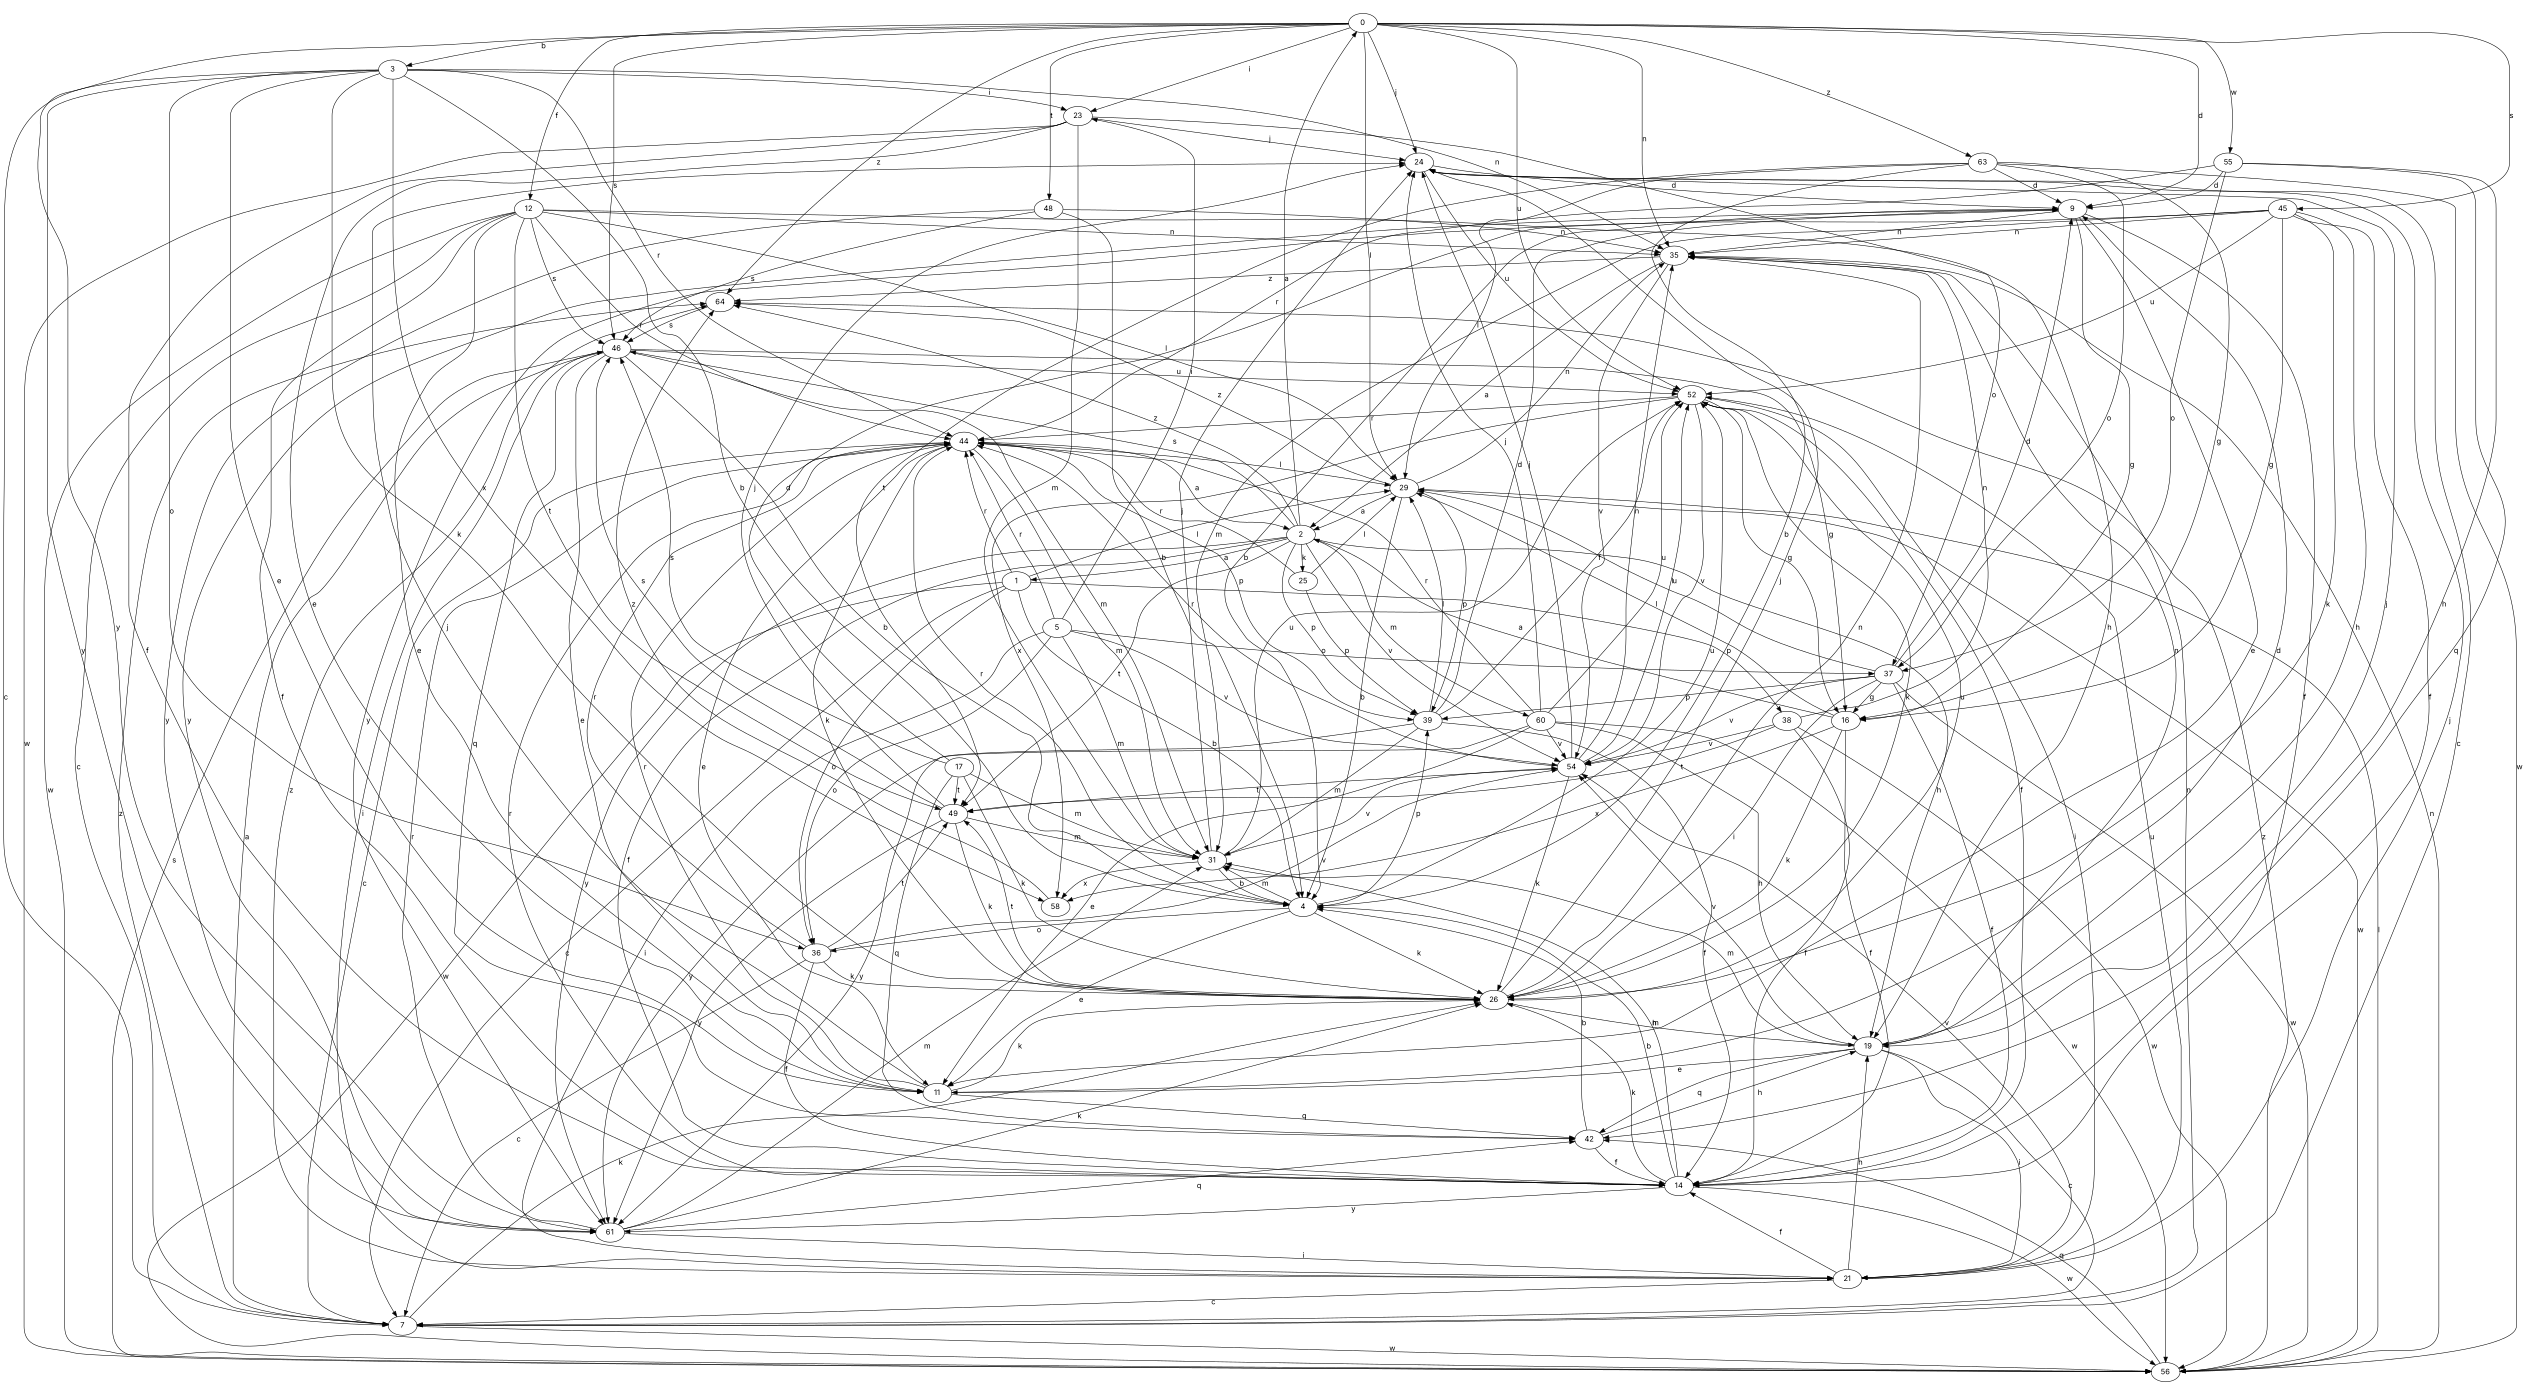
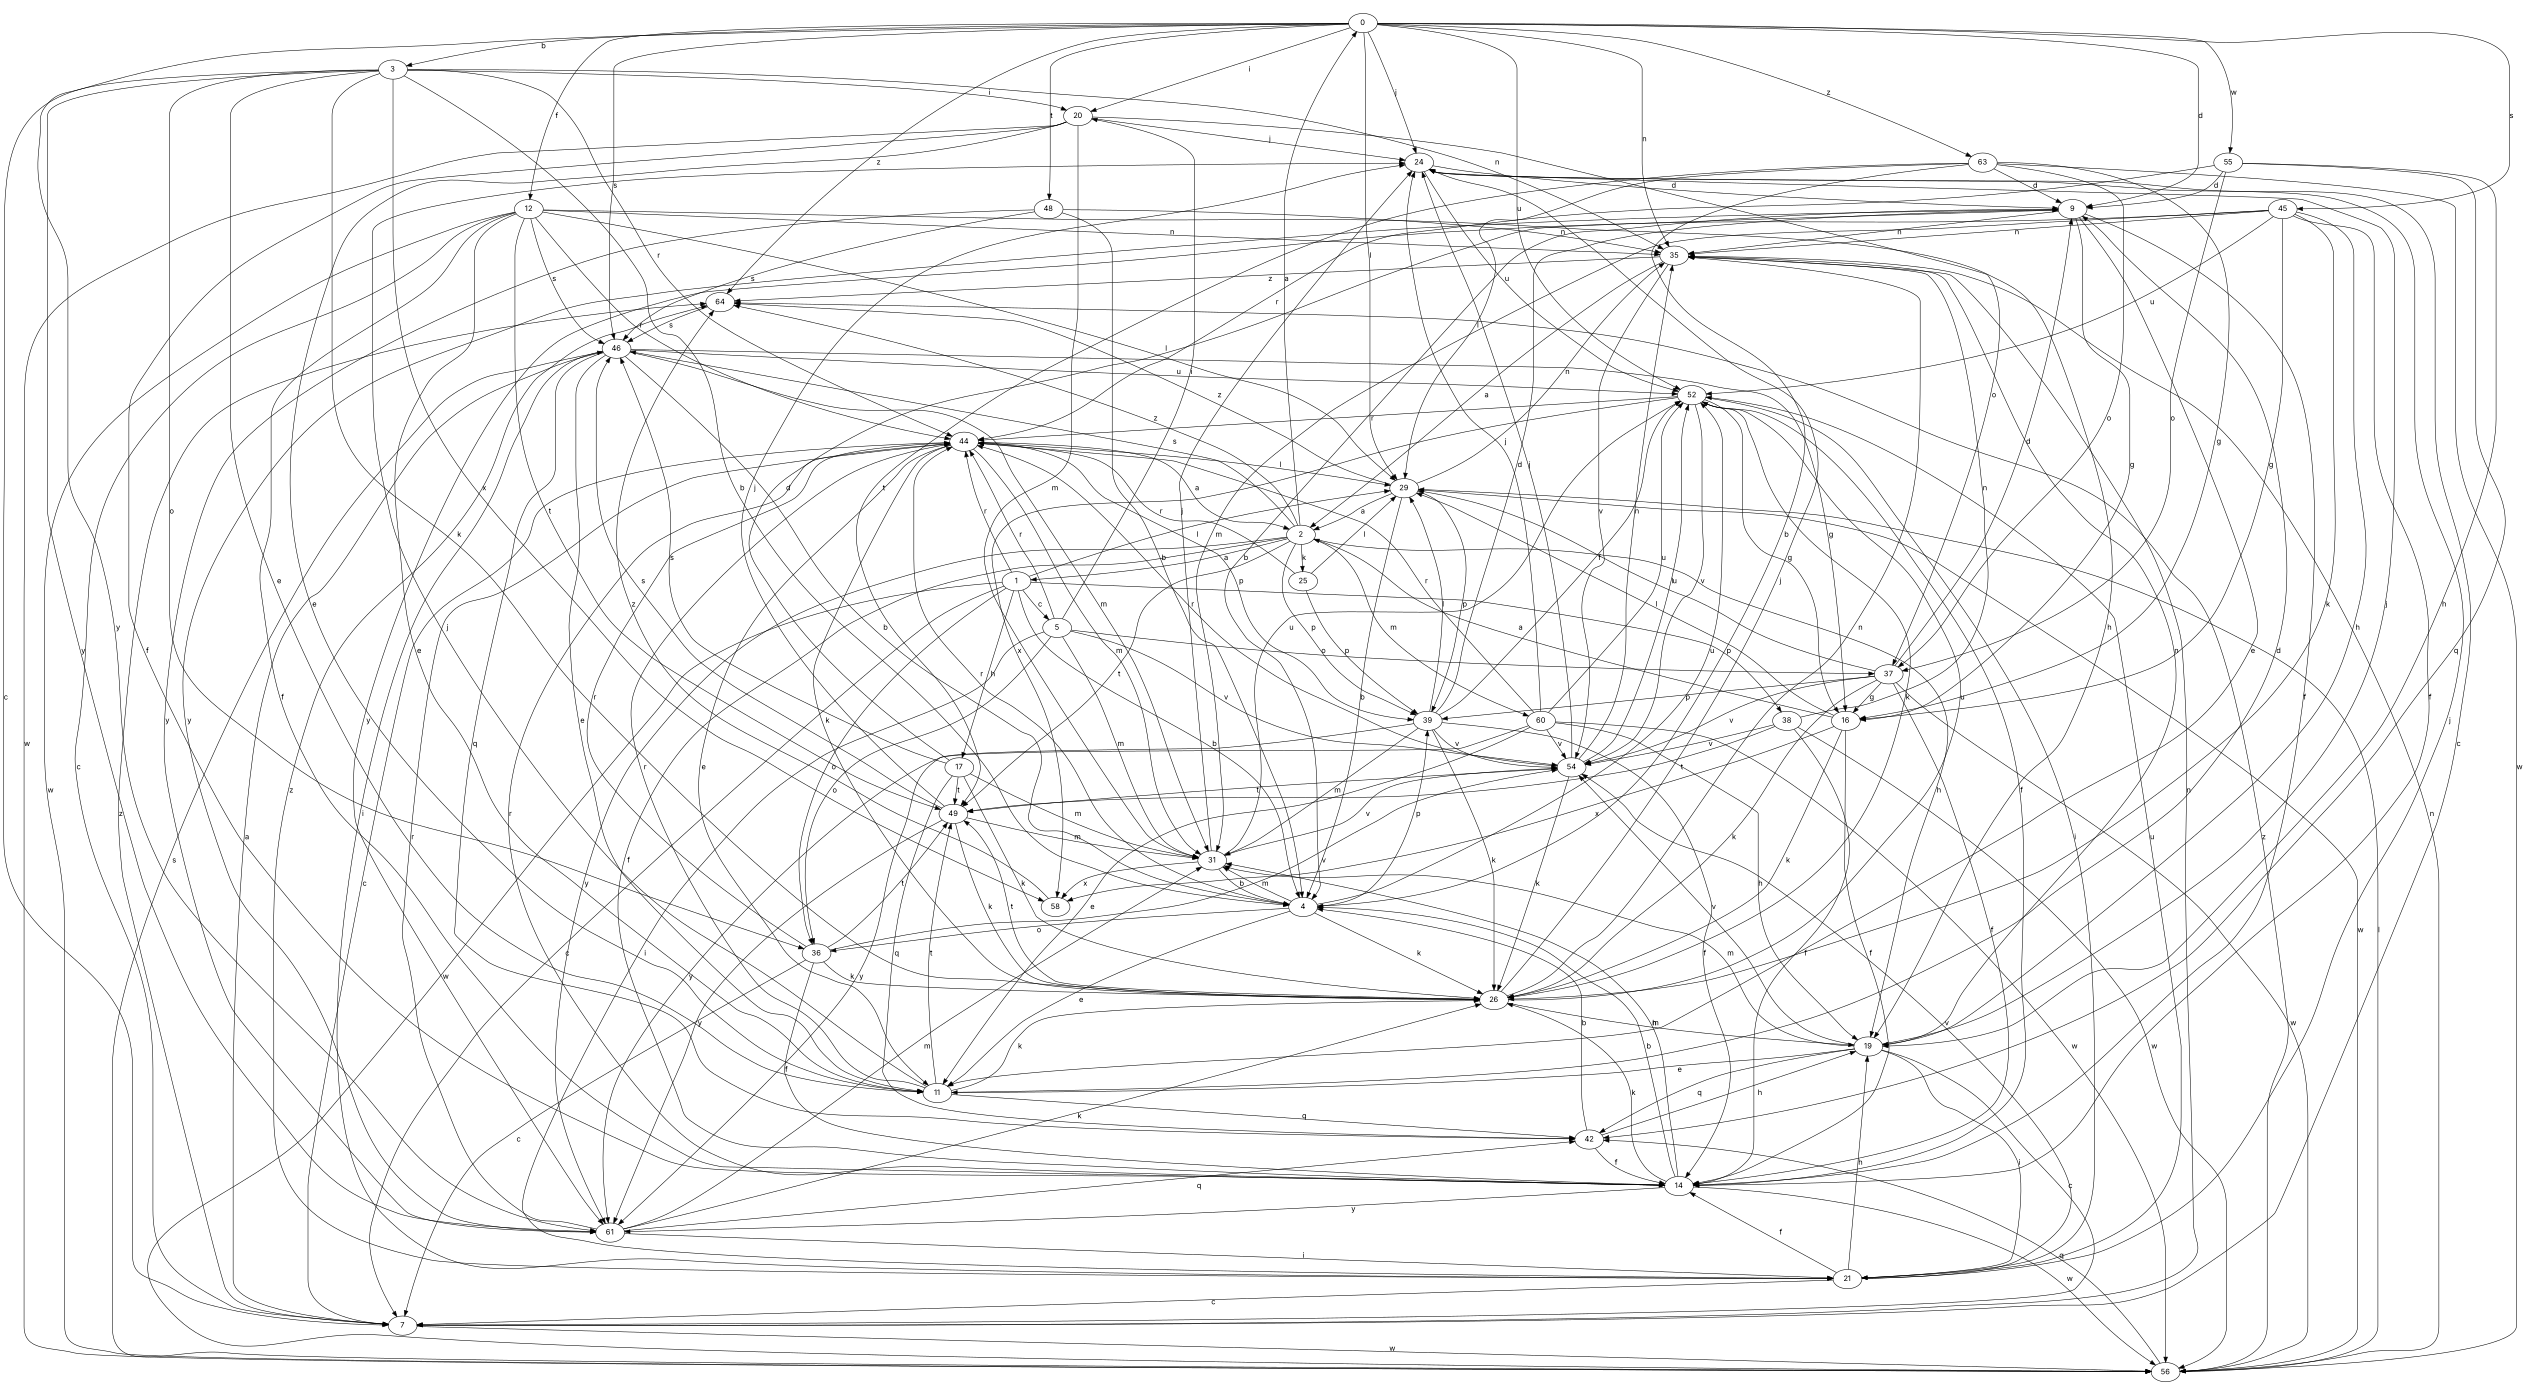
node "23": label "23" -> "20"
edge "1" -> "5": added, label "c"
edge "1" -> "17": added, label "h"
edge "2" -> "54": now "39" -> "54"
edge "37" -> "26": label "i" -> "k"
edge "11" -> "49": added, label "t"
edge "7" -> "26": now "39" -> "26"
